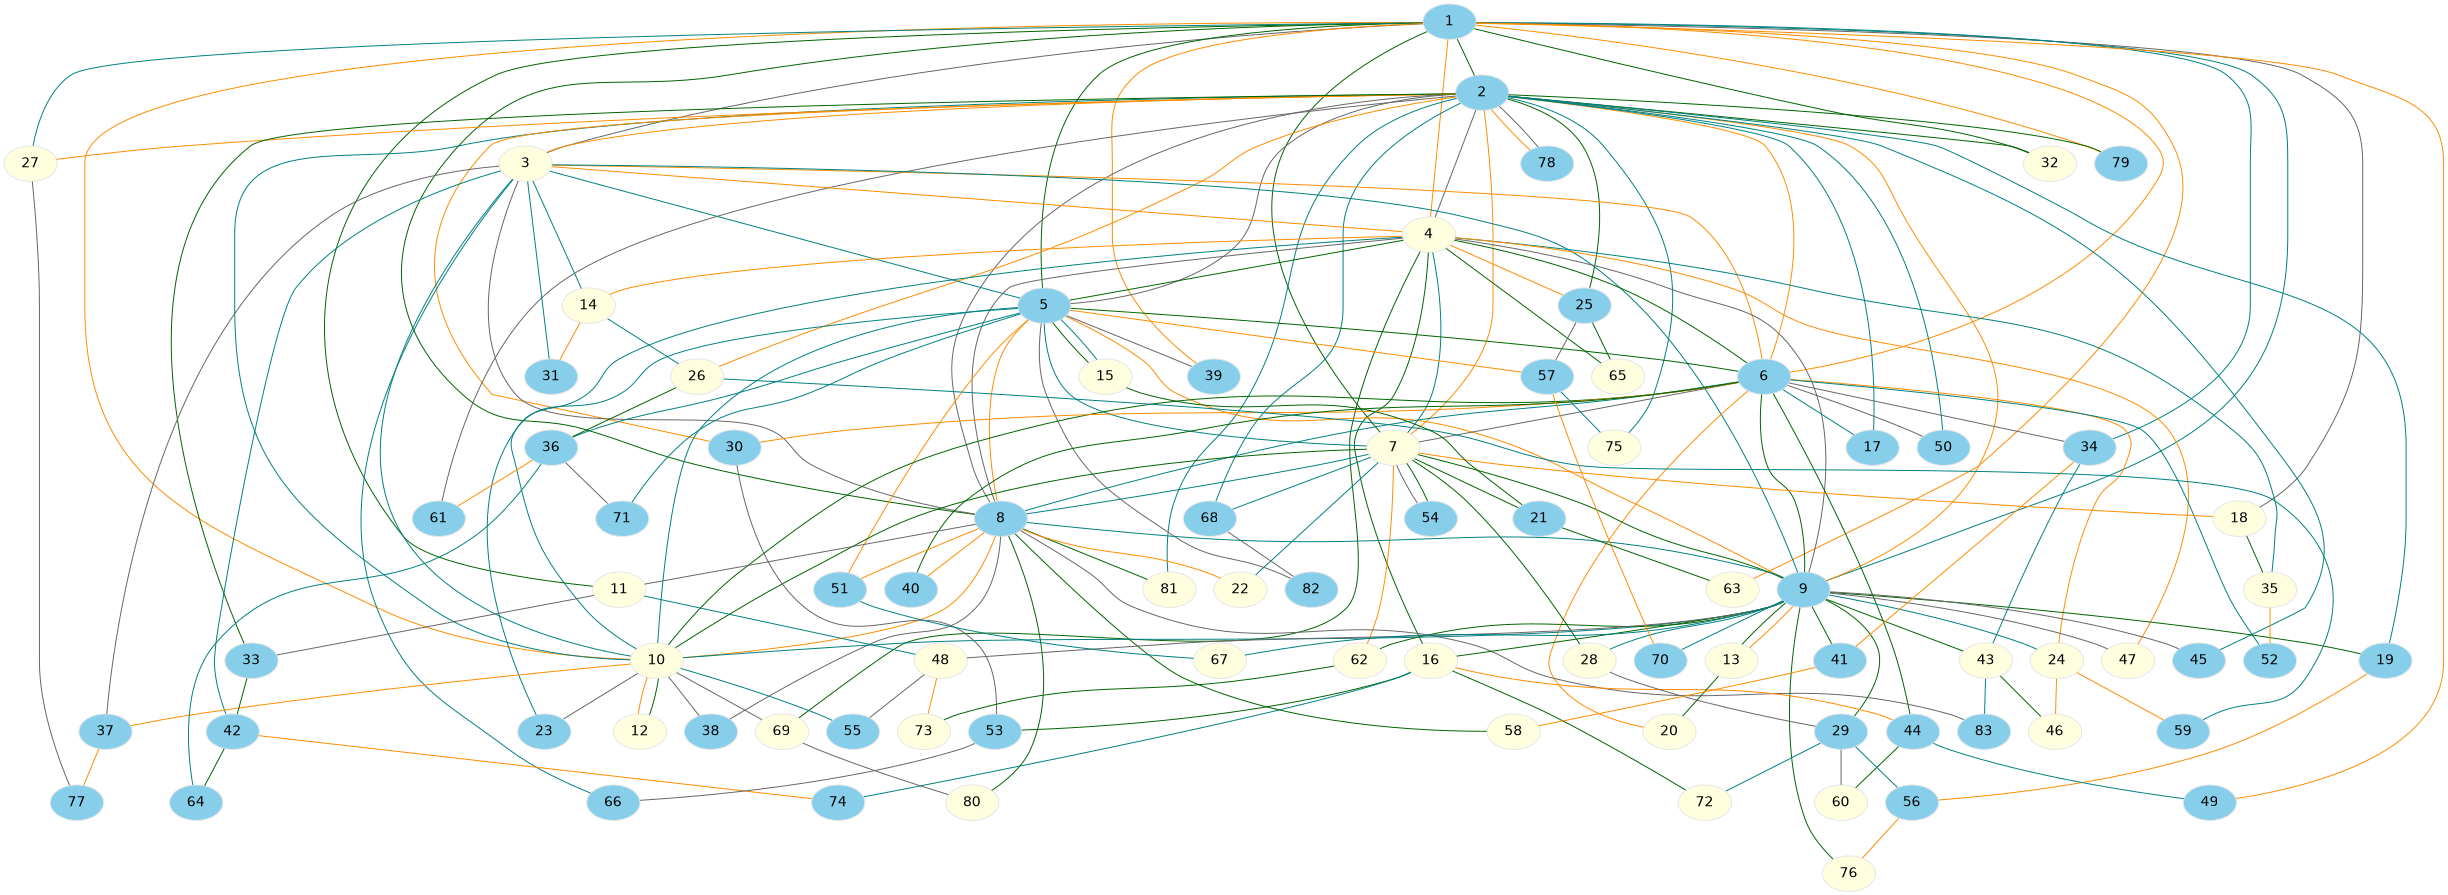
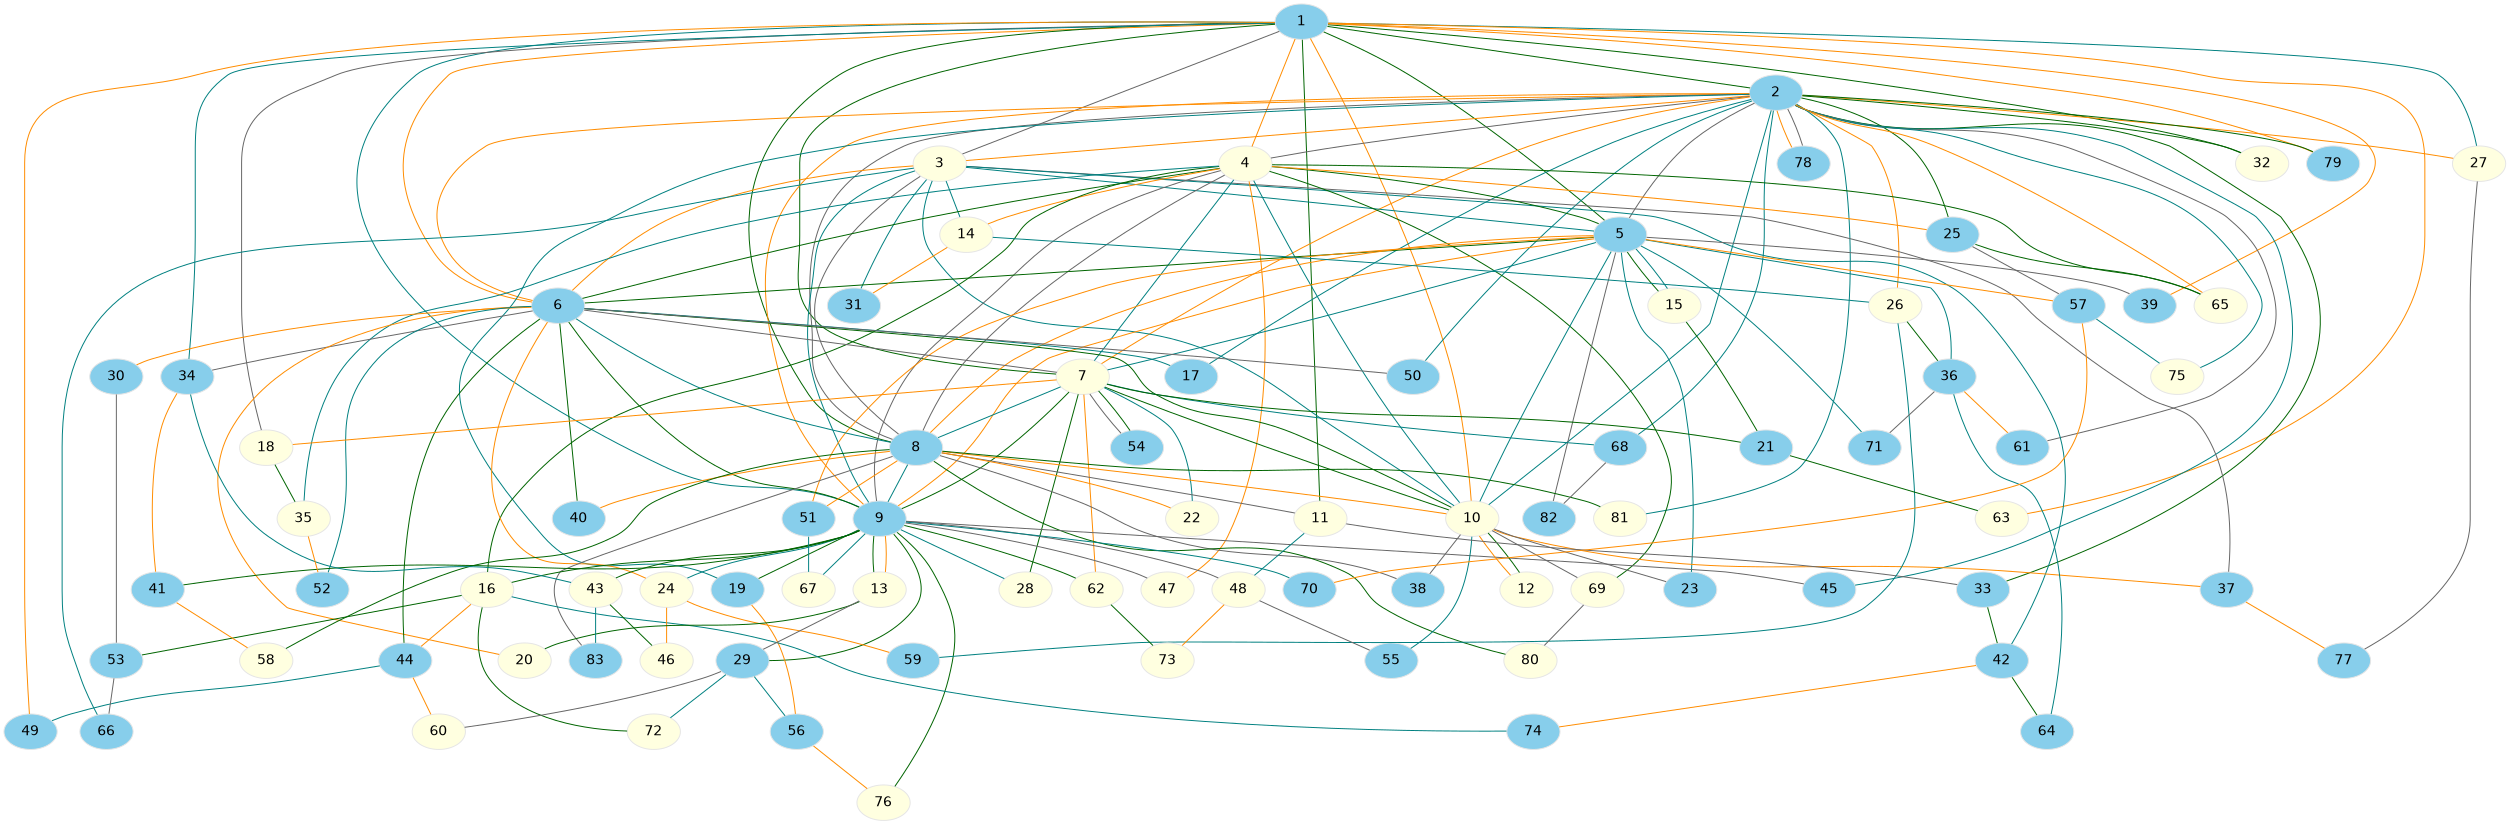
edge "2" -- "30": now "2" -- "65"
edge "3" -- "4": removed
edge "9" -- "10": removed
edge "28" -- "29": now "13" -- "29"
edge "44" -- "60": color darkgreen -> darkorange
